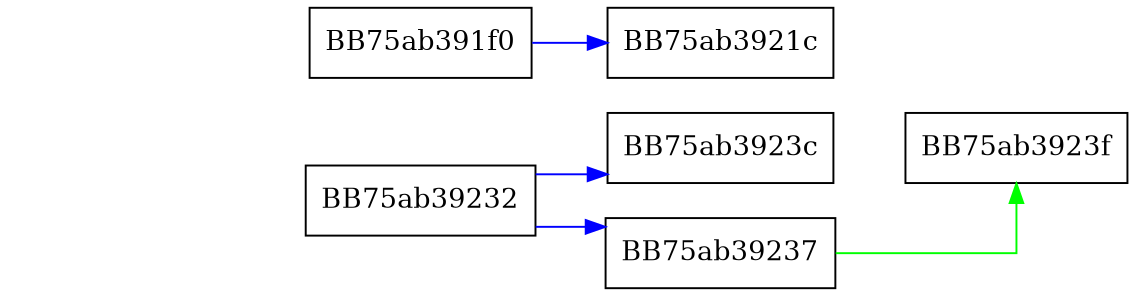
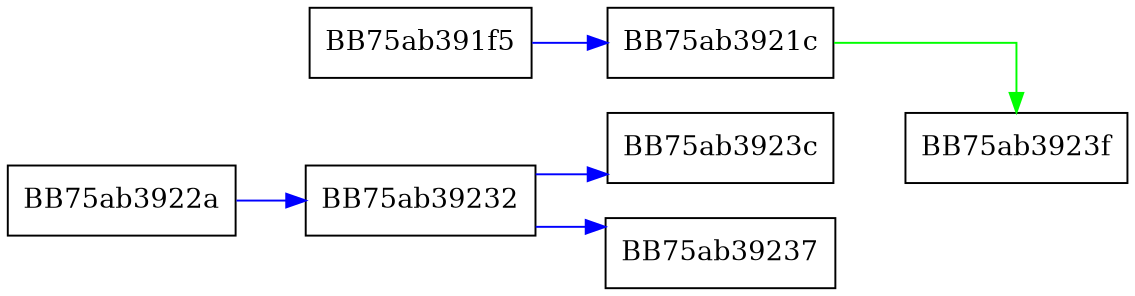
node "BB75ab391f0": label "BB75ab391f0" -> "BB75ab391f5"
node "BB75ab3922a": added
edge "BB75ab39237" -> "BB75ab3923f": now "BB75ab3921c" -> "BB75ab3923f"
